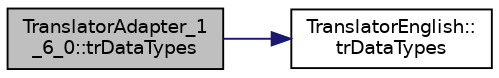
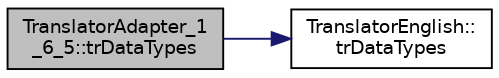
node "TranslatorAdapter_1 _6_0::trDataTypes": label "TranslatorAdapter_1 _6_0::trDataTypes" -> "TranslatorAdapter_1 _6_5::trDataTypes"
